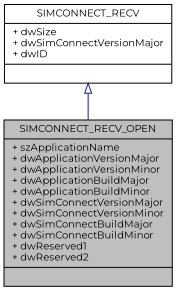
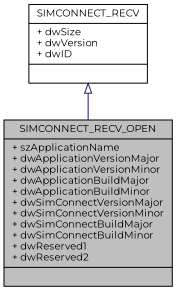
node "SIMCONNECT_RECV": text "+ dwSimConnectVersionMajor" -> "+ dwVersion"
